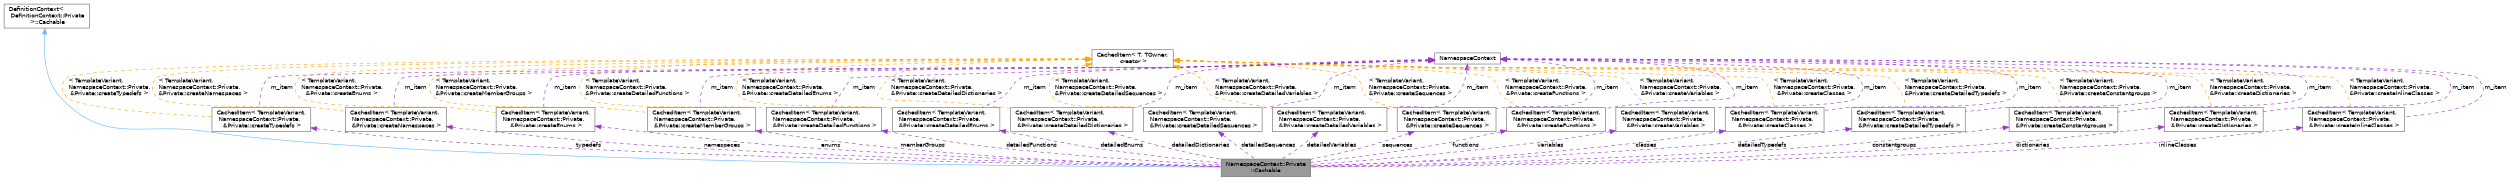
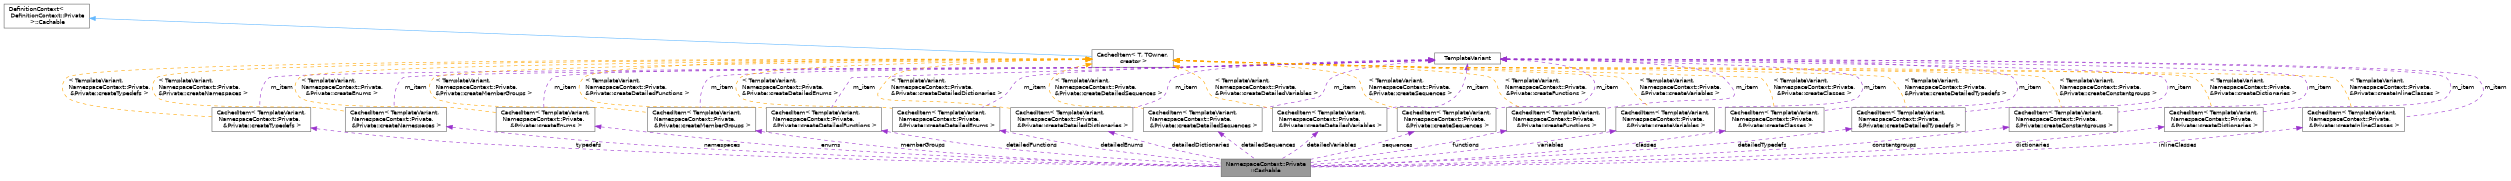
node "NamespaceContext": label "NamespaceContext" -> "TemplateVariant"
edge "NamespaceContext::Private ::Cachable" -> "DefinitionContext< DefinitionContext::Private >::Cachable": now "CachedItem< T, TOwner, creator >" -> "DefinitionContext< DefinitionContext::Private >::Cachable"
